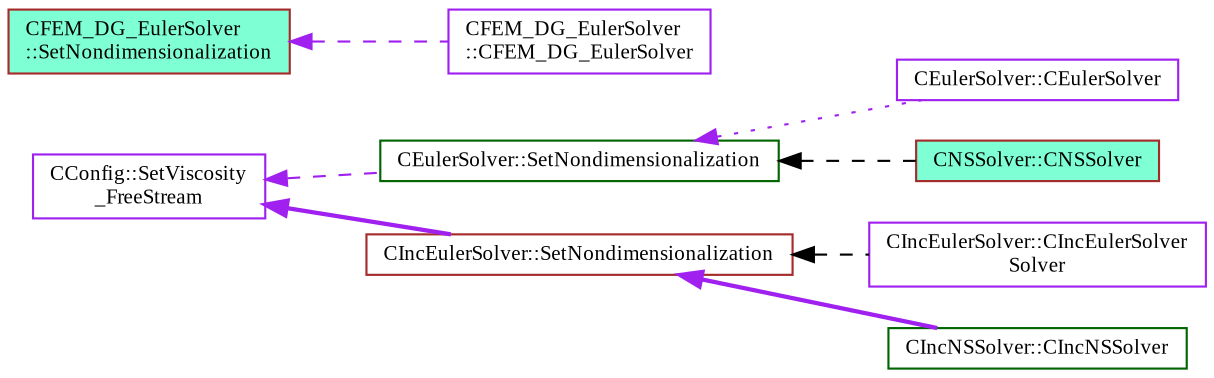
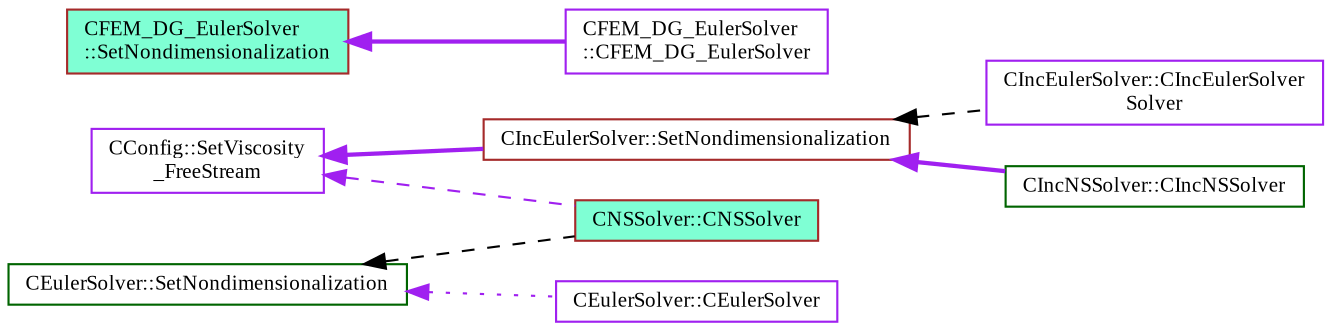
edge "CFEM_DG_EulerSolver ::CFEM_DG_EulerSolver" -> "CFEM_DG_EulerSolver ::SetNondimensionalization": style dashed -> bold
edge "CEulerSolver::SetNondimensionalization" -> "CConfig::SetViscosity _FreeStream": now "CNSSolver::CNSSolver" -> "CConfig::SetViscosity _FreeStream"
